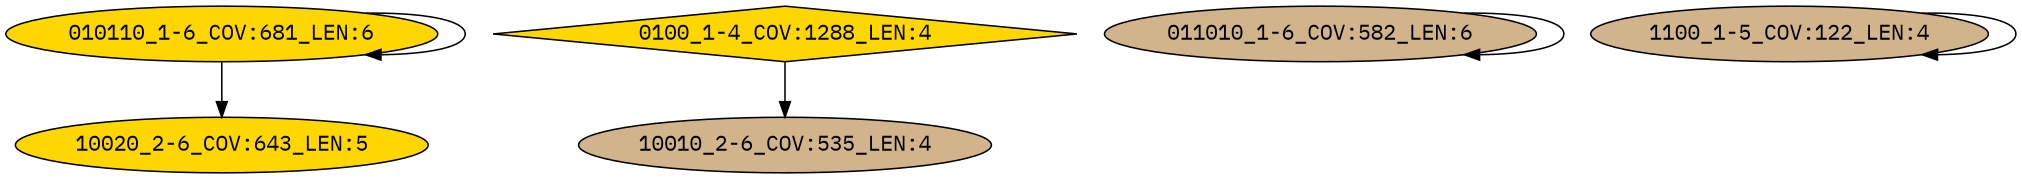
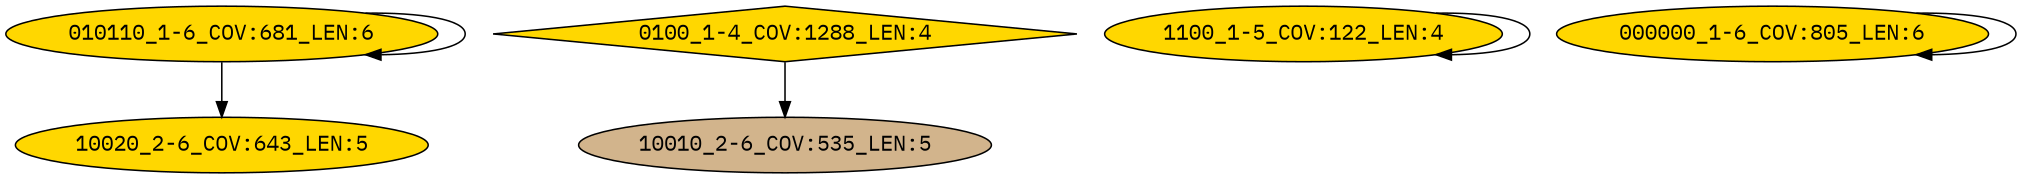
node "011010_1-6_COV:582_LEN:6": removed
node "000000_1-6_COV:805_LEN:6": added
node "1100_1-5_COV:122_LEN:4": fillcolor tan -> gold
node "10010_2-6_COV:535_LEN:4": label "10010_2-6_COV:535_LEN:4" -> "10010_2-6_COV:535_LEN:5"
